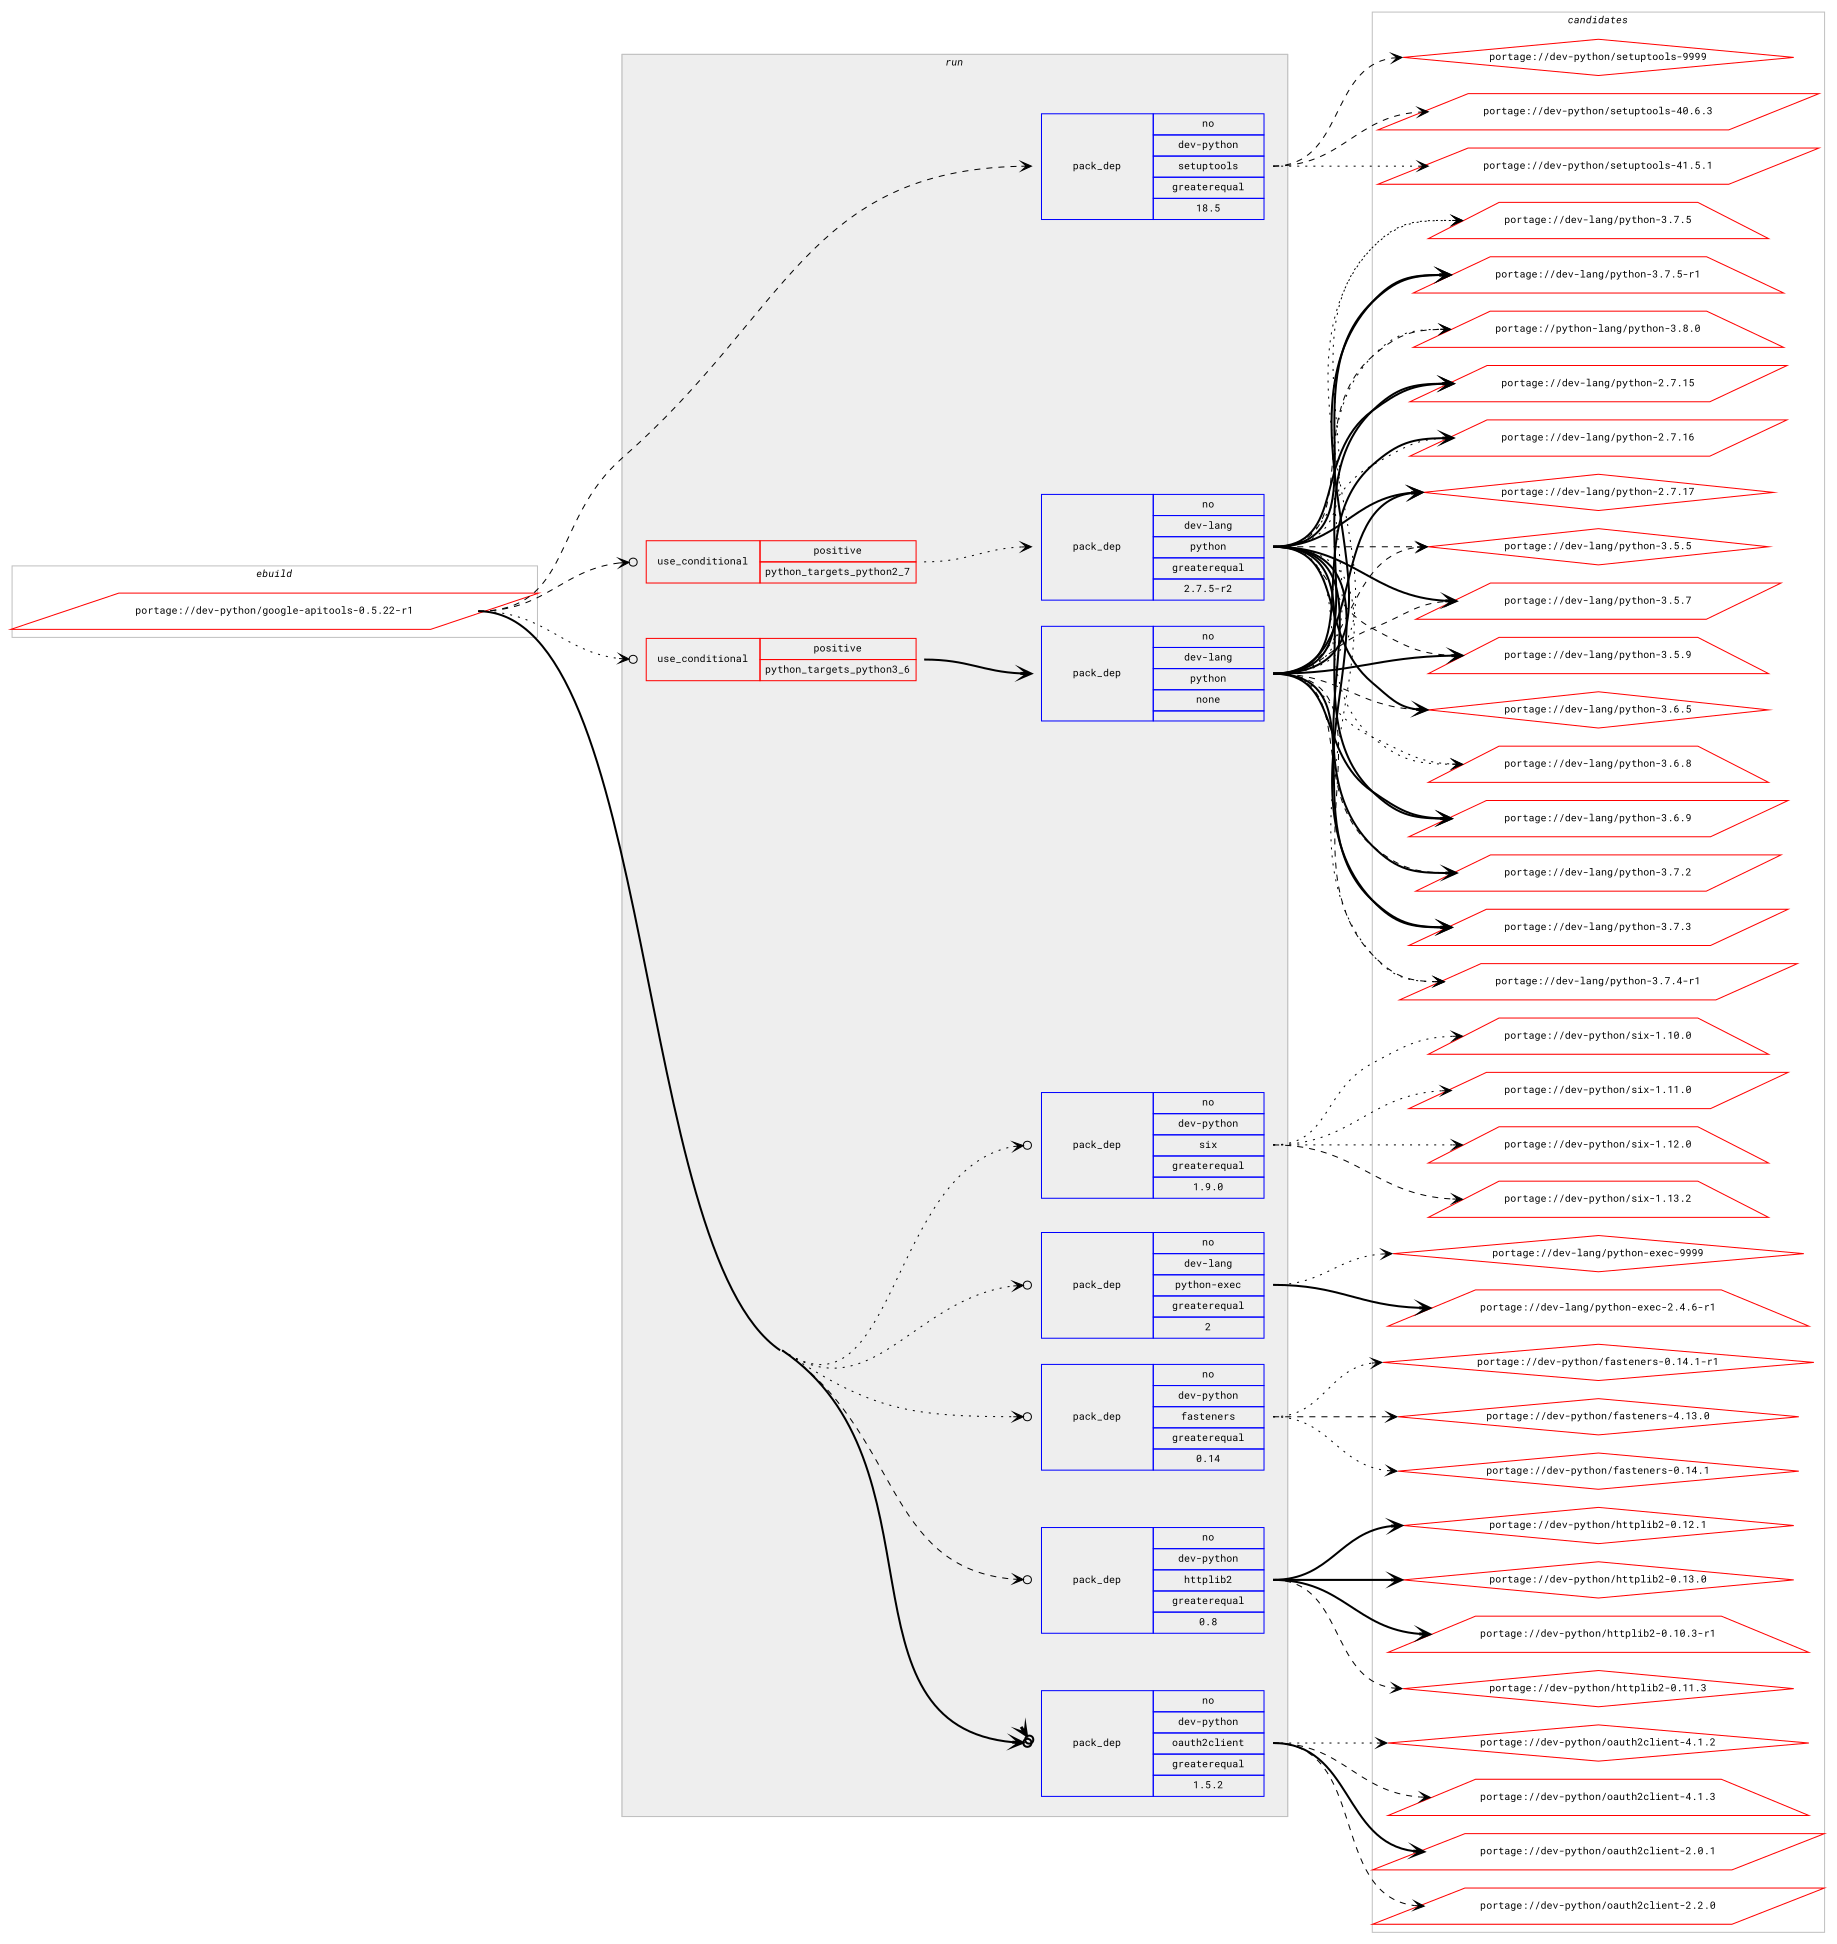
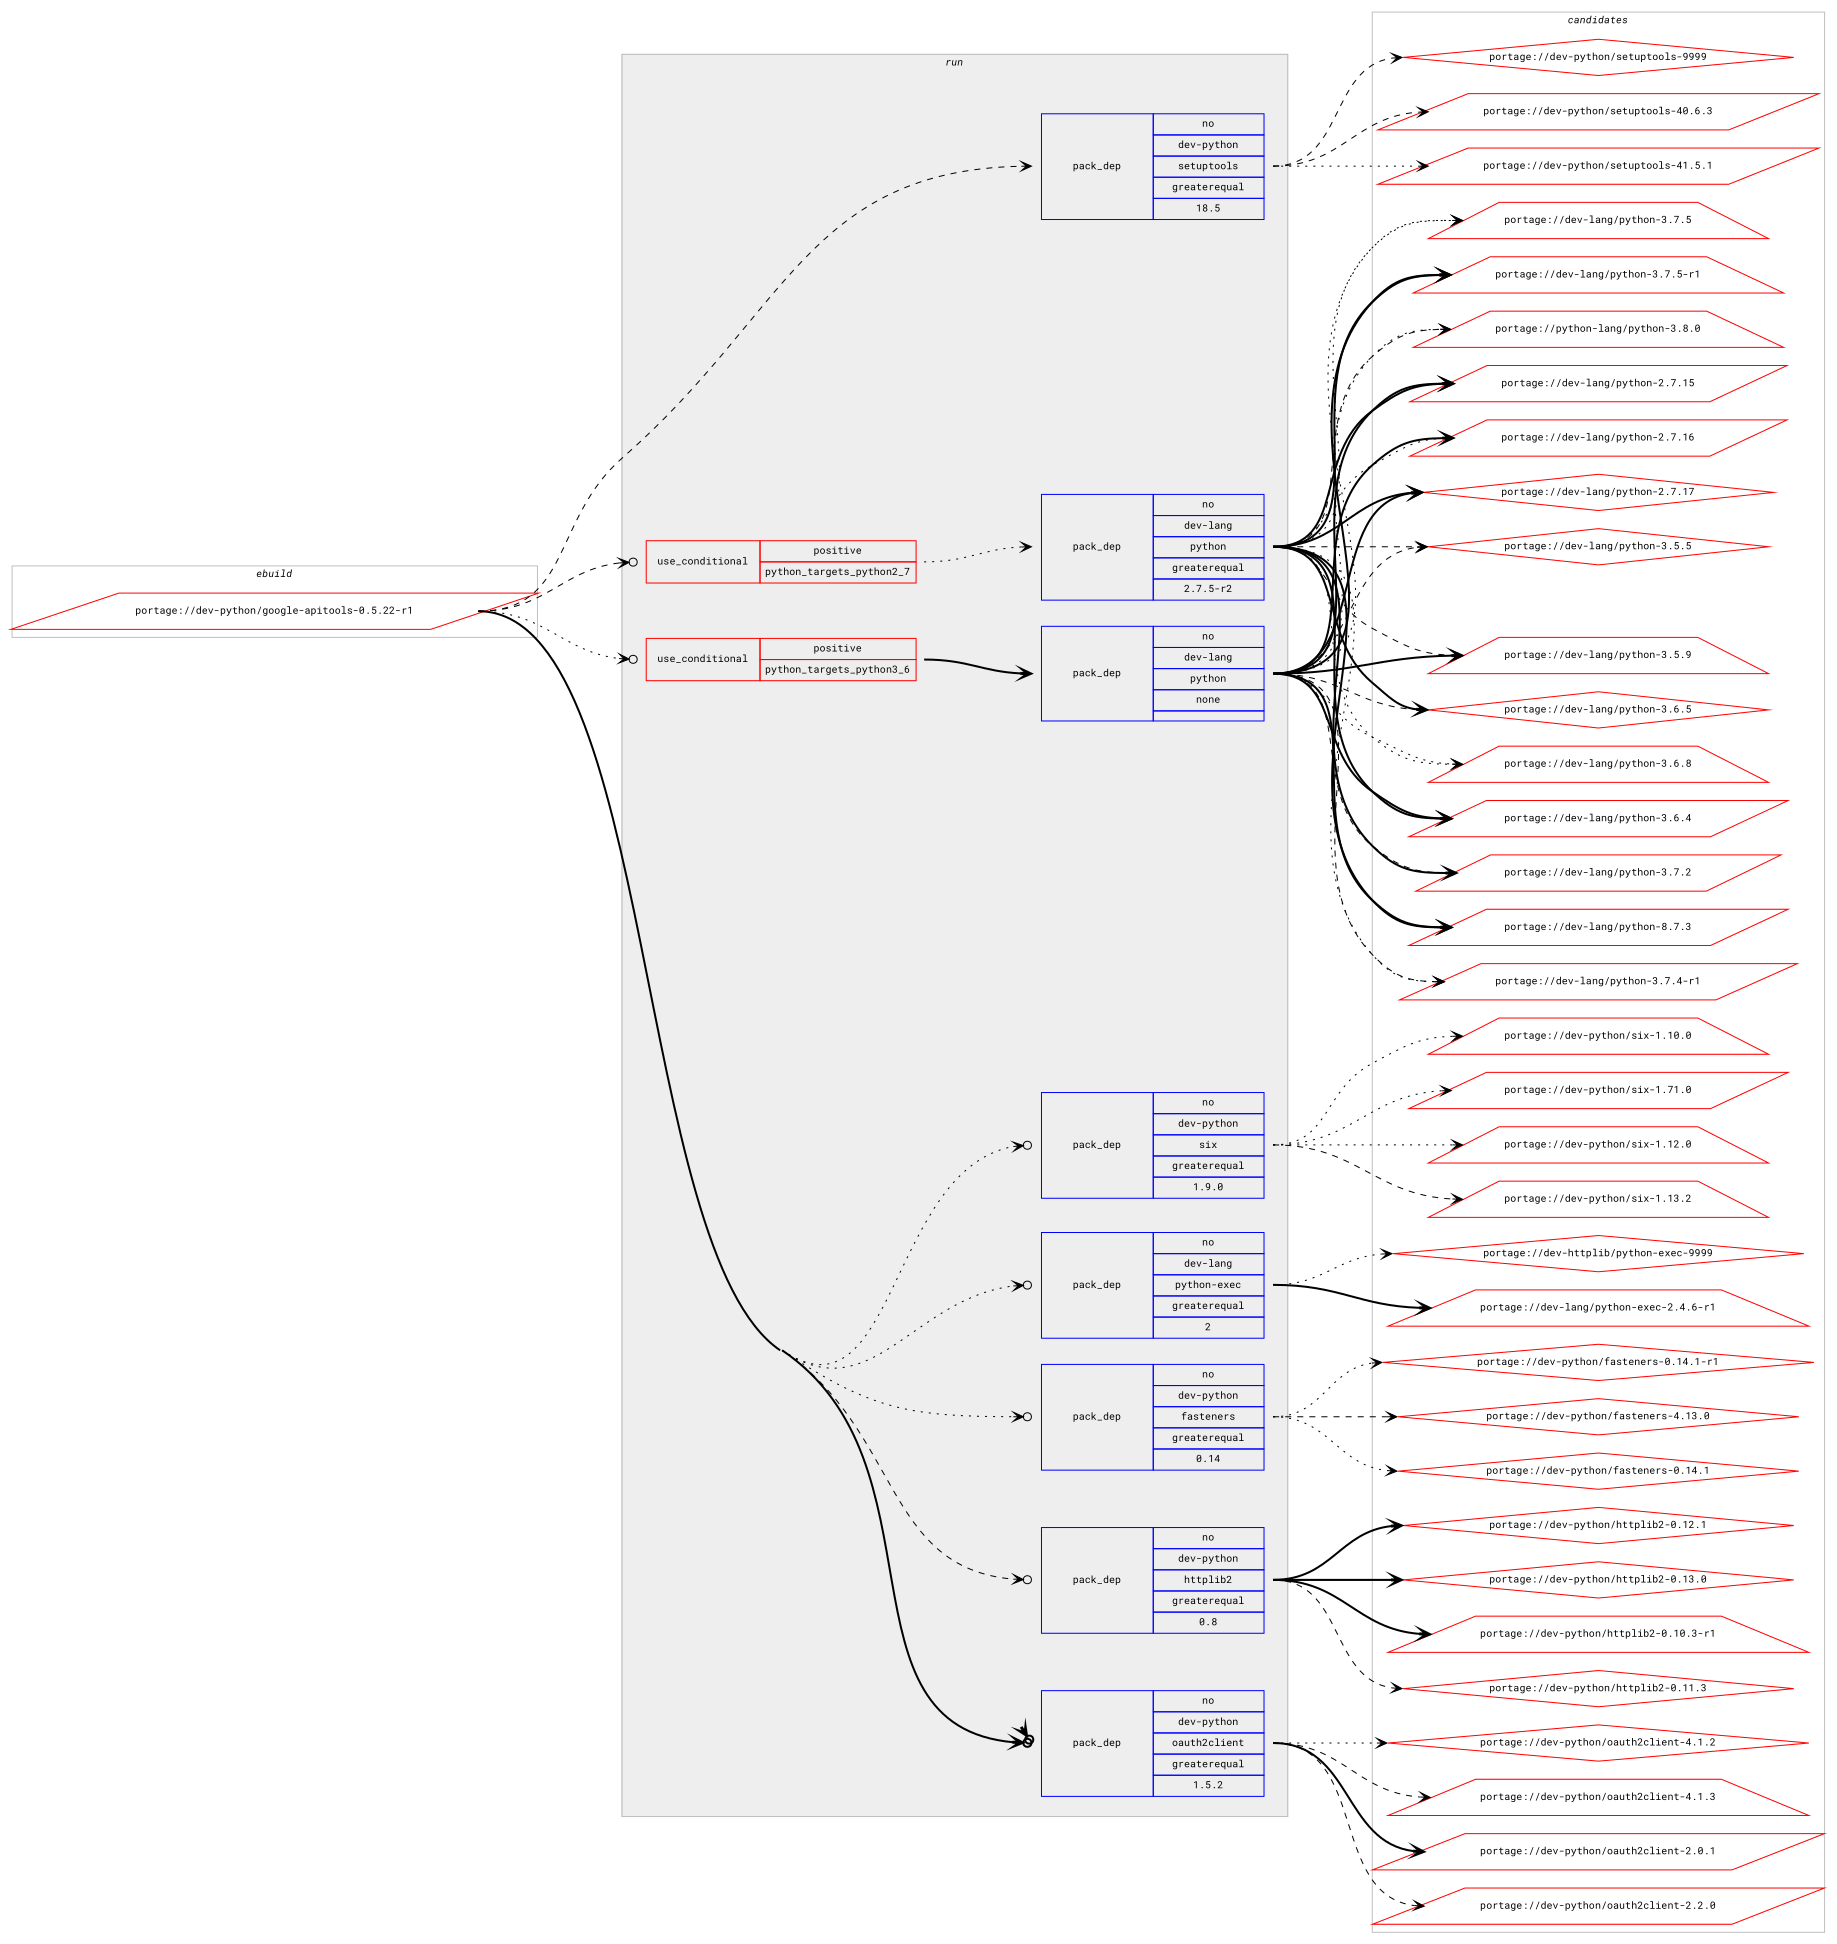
node "portage://dev-lang/python-3.5.7": removed
node "portage://dev-lang/python-3.6.9": label "portage://dev-lang/python-3.6.9" -> "portage://dev-lang/python-3.6.4"
node "portage://dev-lang/python-3.7.3": label "portage://dev-lang/python-3.7.3" -> "portage://dev-lang/python-8.7.3"
node "portage://dev-python/six-1.11.0": label "portage://dev-python/six-1.11.0" -> "portage://dev-python/six-1.71.0"
node "portage://dev-lang/python-exec-9999": label "portage://dev-lang/python-exec-9999" -> "portage://dev-httplib/python-exec-9999"
